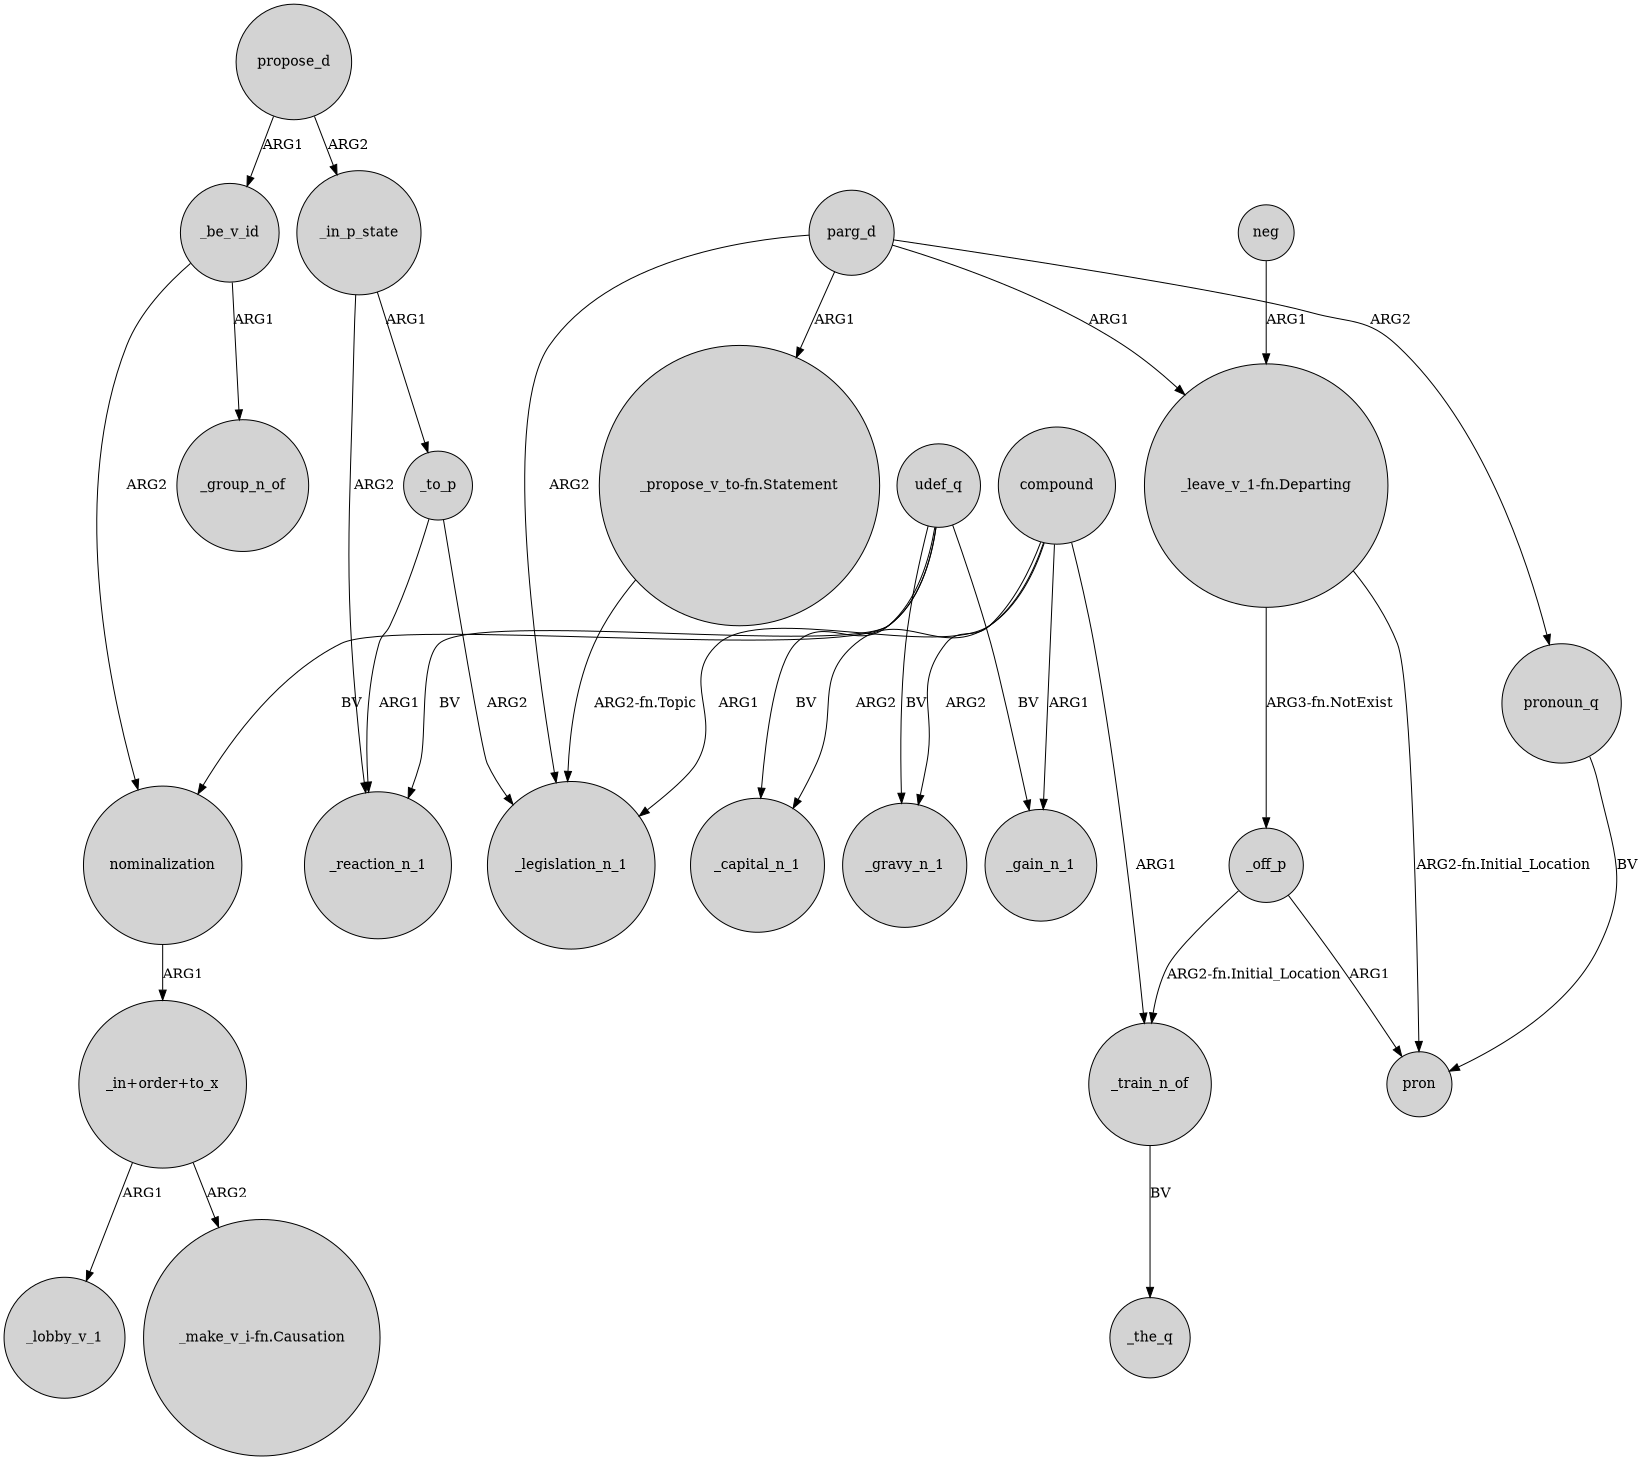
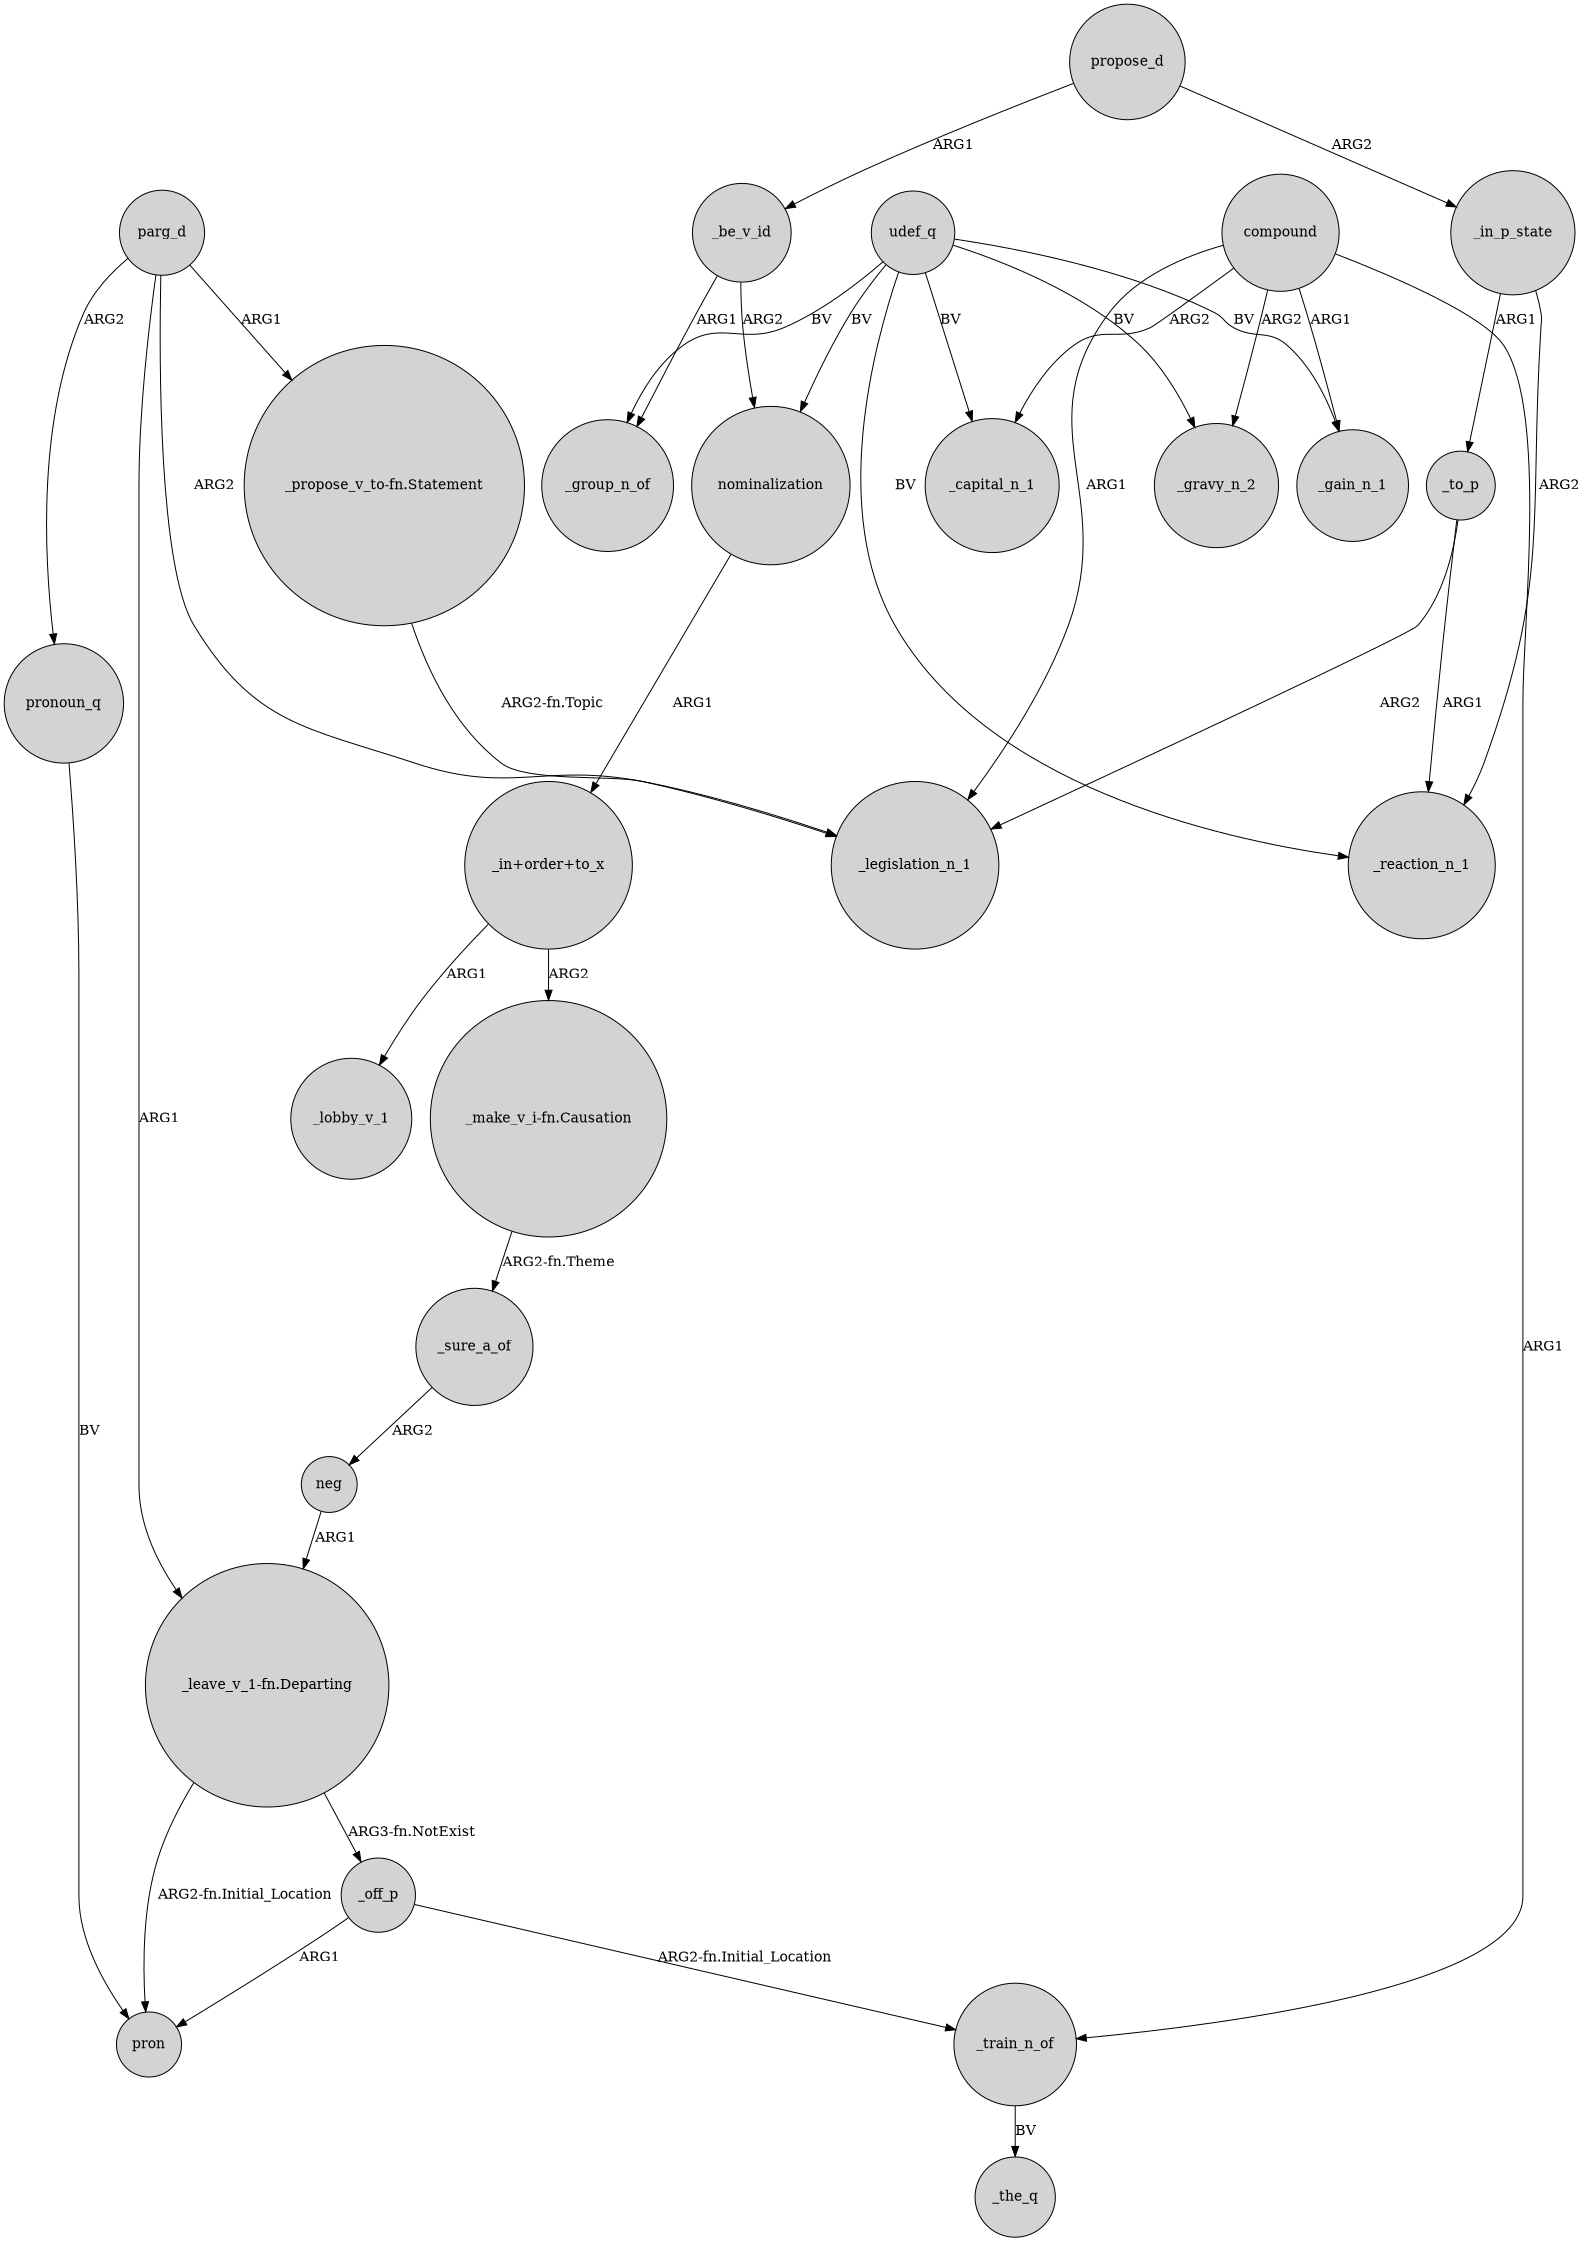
edge "udef_q" -> "_group_n_of": added, label "BV"
node "_gravy_n_1": label "_gravy_n_1" -> "_gravy_n_2"
node "_sure_a_of": added
